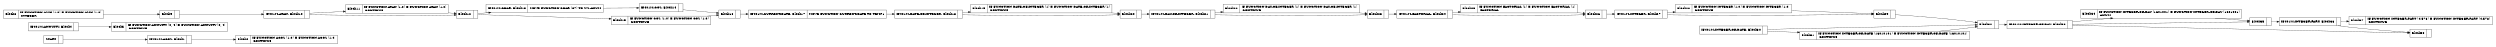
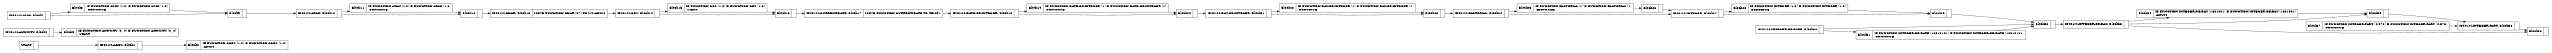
node "Block8": text "INTEGER" -> "CONTINUE"
node "IF401M-ASIN. Block7": added
edge "IF401M-FACTORIAL. Block24" -> "Block26": now "IF401M-FACTORIAL. Block24" -> "IF401M-INTEGER. Block27"
edge "Block12" -> "Block15": now "IF401M-COS. Block14" -> "Block15"
edge "IF401M-INTEGER-PART. Block36" -> "Block37": reversed
node "Block15": text "CONTINUE" -> "START"
node "Block5": text "CONTINUE" -> "START"
node "Block2": text "CONTINUE" -> "ANUM"
